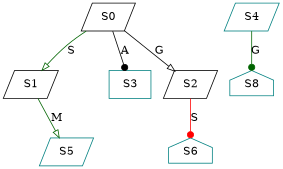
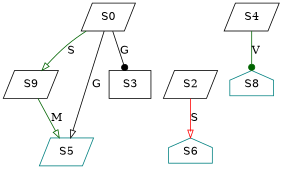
node "S4": color teal -> black
edge "S0" -> "S2": now "S0" -> "S5"
edge "S0" -> "S3": label "A" -> "G"
edge "S4" -> "S8": label "G" -> "V"
node "S1": label "S1" -> "S9"
node "S3": color teal -> black
edge "S2" -> "S6": arrowhead dot -> onormal
